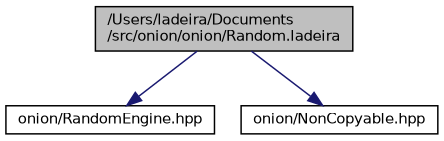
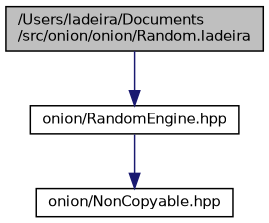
edge "/Users/ladeira/Documents /src/onion/onion/Random.ladeira" -> "onion/NonCopyable.hpp": now "onion/RandomEngine.hpp" -> "onion/NonCopyable.hpp"
